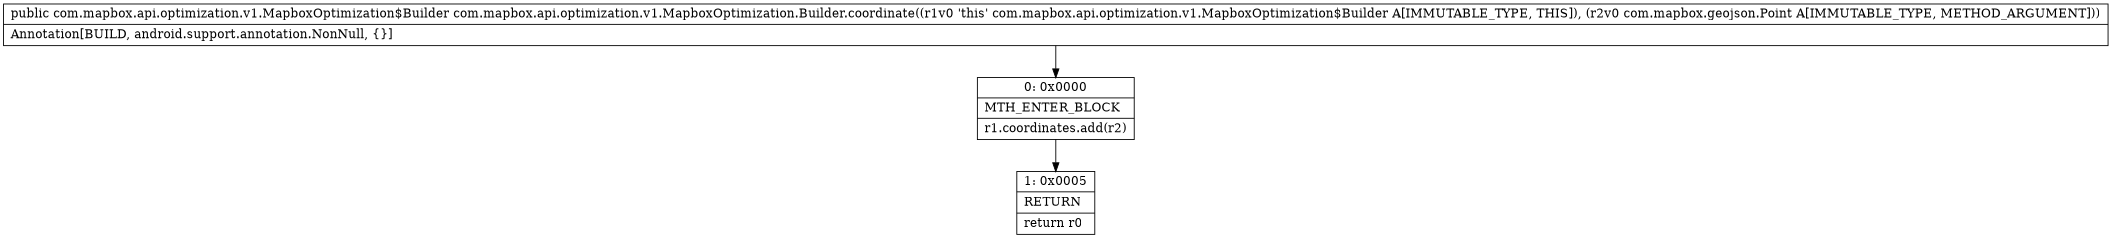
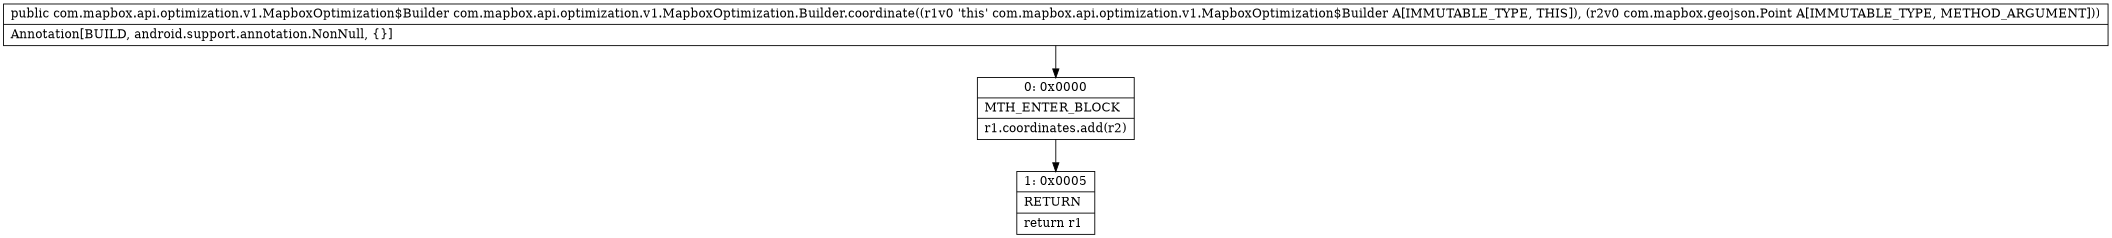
node "1: 0x0005": text "return r0" -> "return r1"
